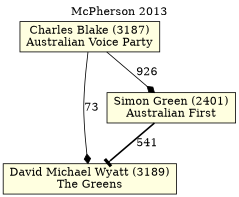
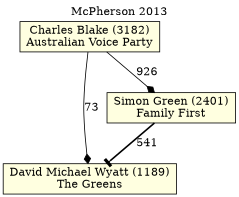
node "Charles Blake (3187) Australian Voice Party": label "Charles Blake (3187) Australian Voice Party" -> "Charles Blake (3182) Australian Voice Party"
node "Simon Green (2401) Australian First": label "Simon Green (2401) Australian First" -> "Simon Green (2401) Family First"
node "David Michael Wyatt (3189) The Greens": label "David Michael Wyatt (3189) The Greens" -> "David Michael Wyatt (1189) The Greens"
